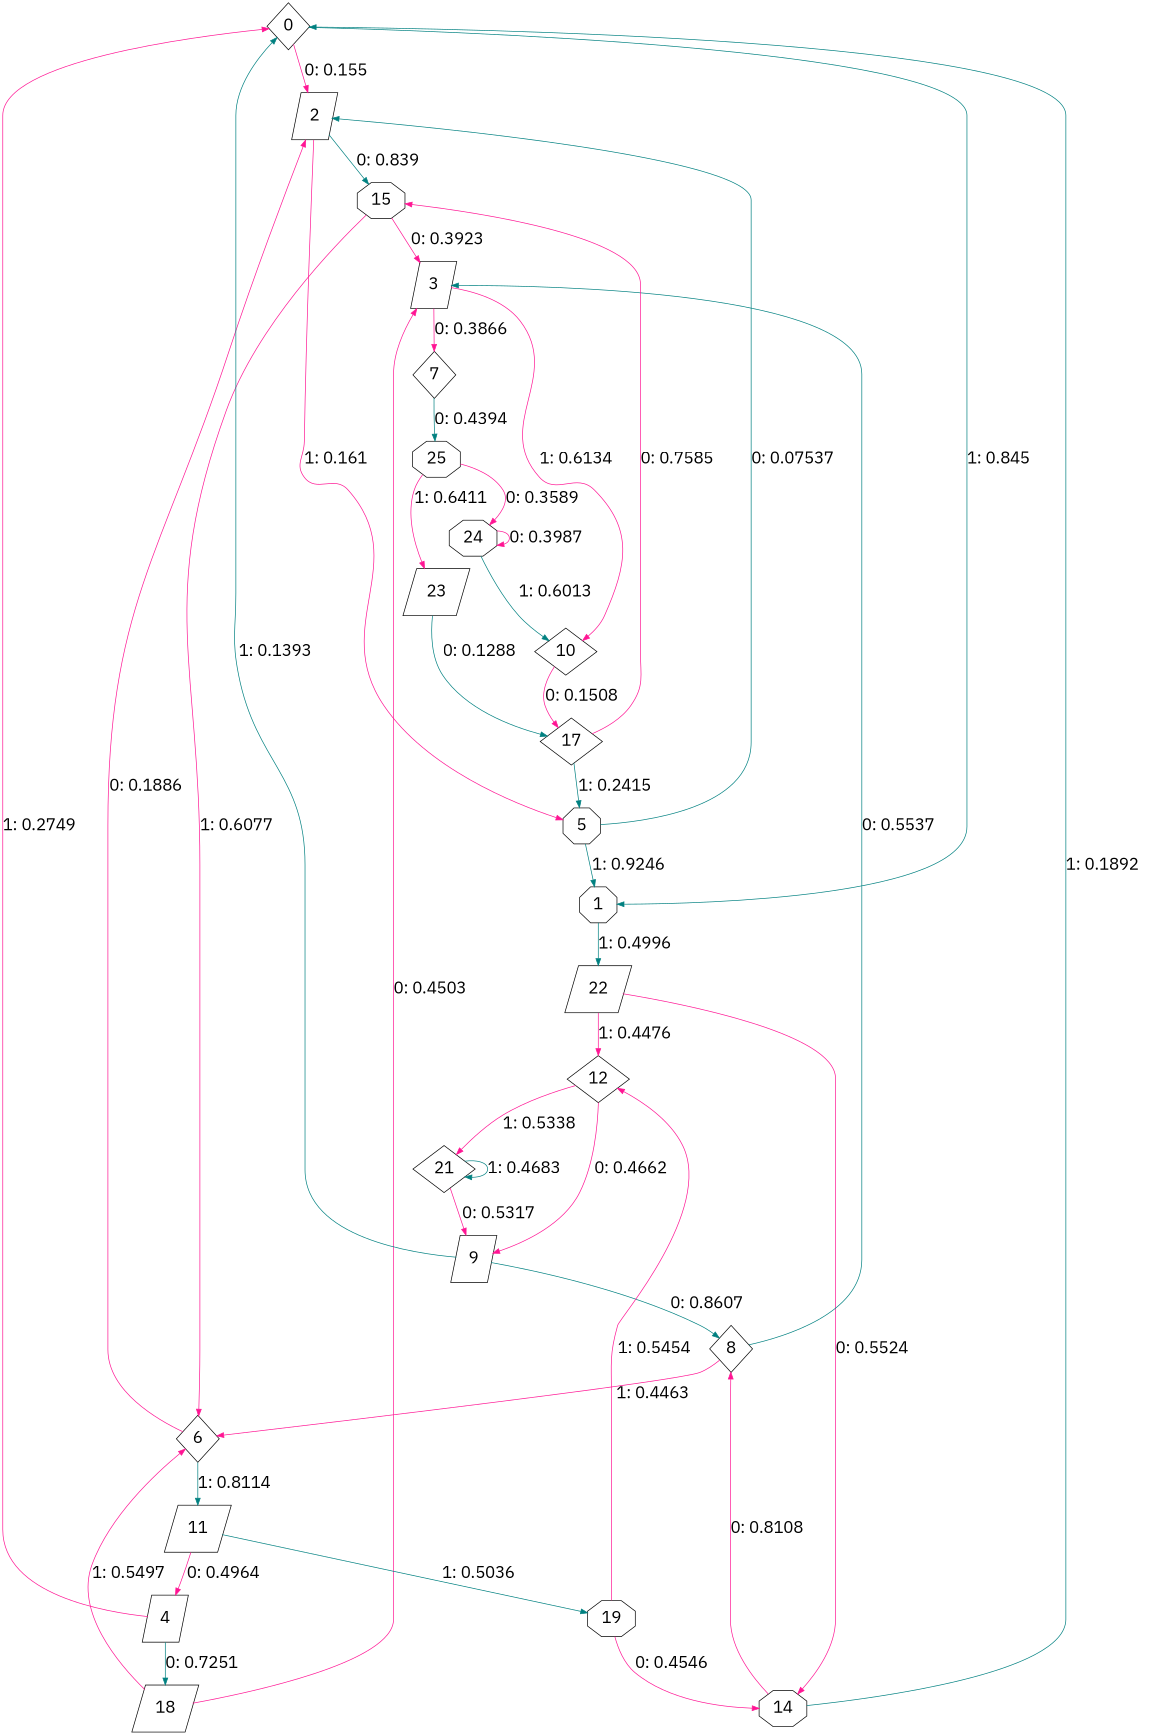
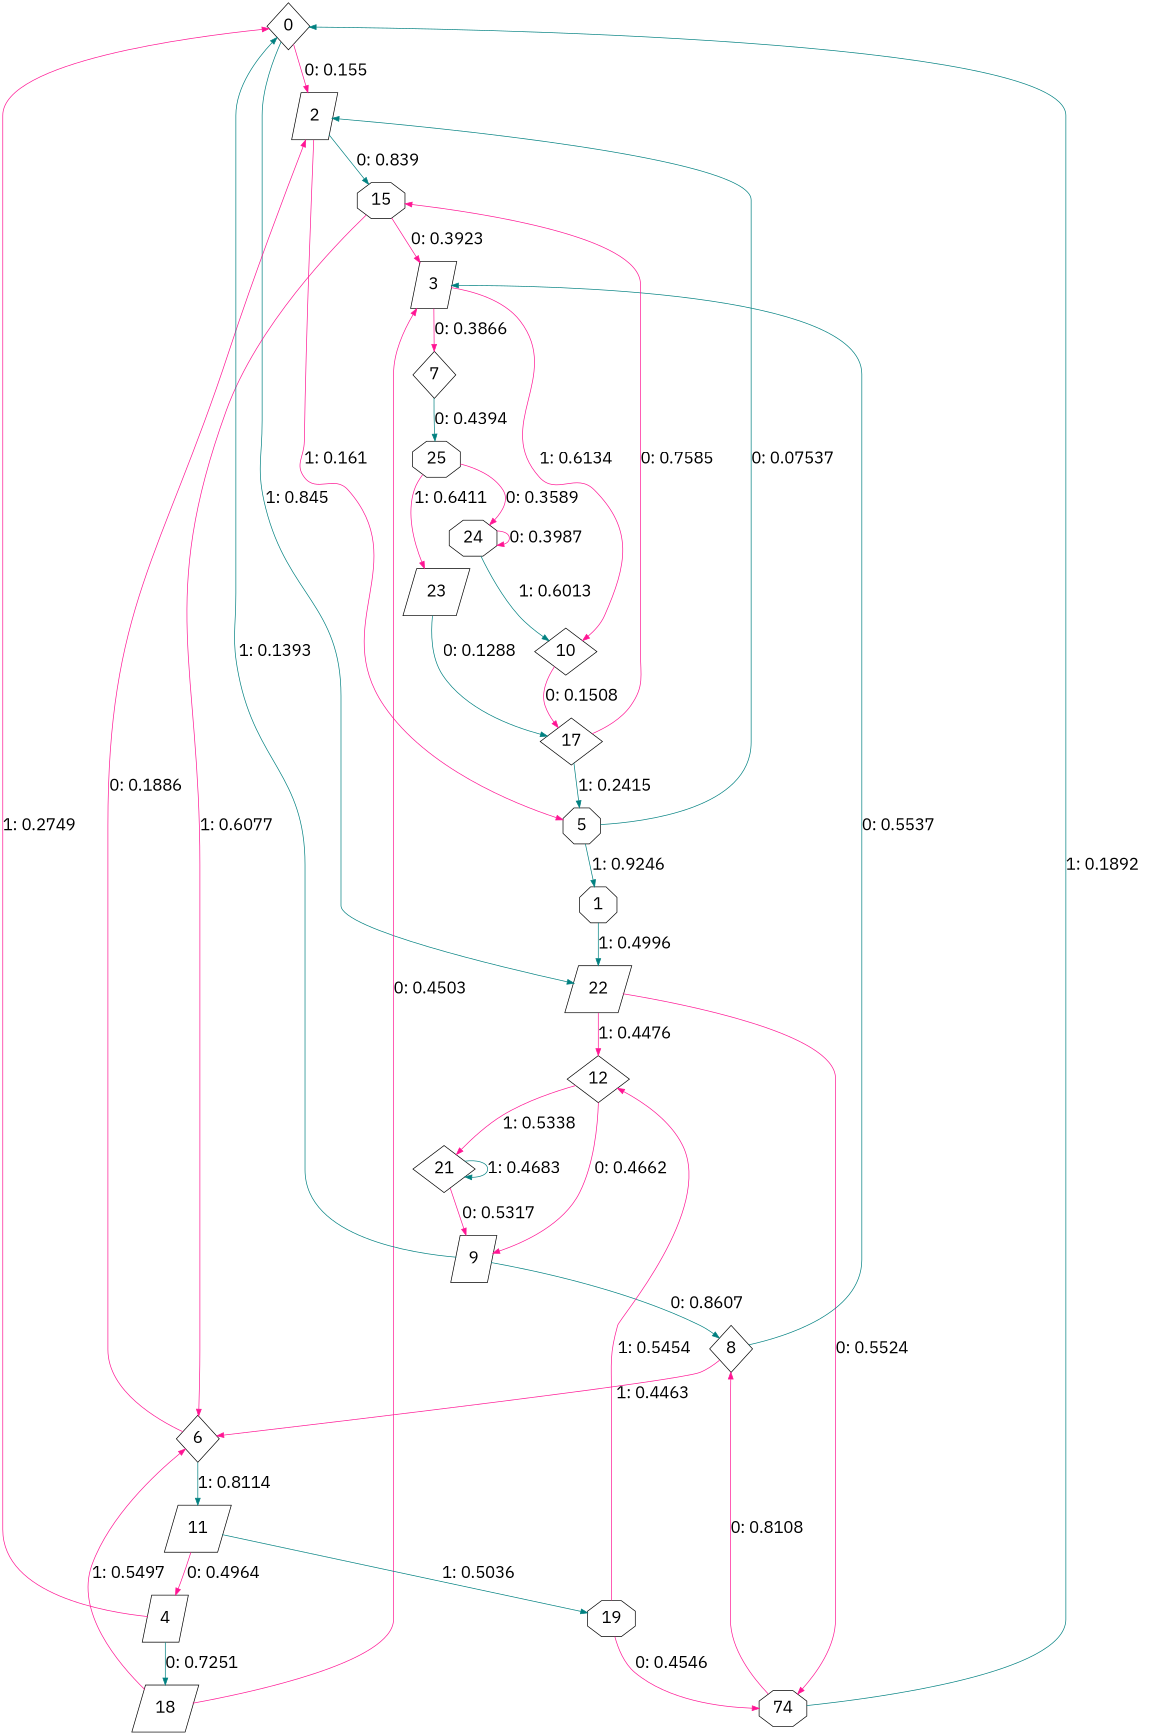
edge "0" -> "1": now "0" -> "22"
node "14": label "14" -> "74"
